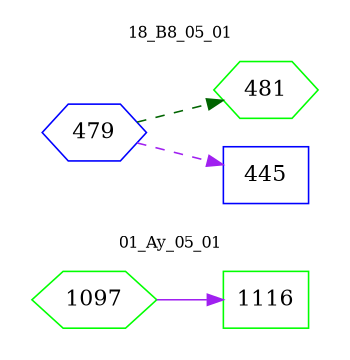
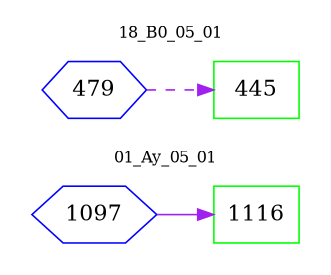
cluster "18_B8_05_01": label "18_B8_05_01" -> "18_B0_05_01"
node "481": removed
node "445": color blue -> green
node "1097": color green -> blue
